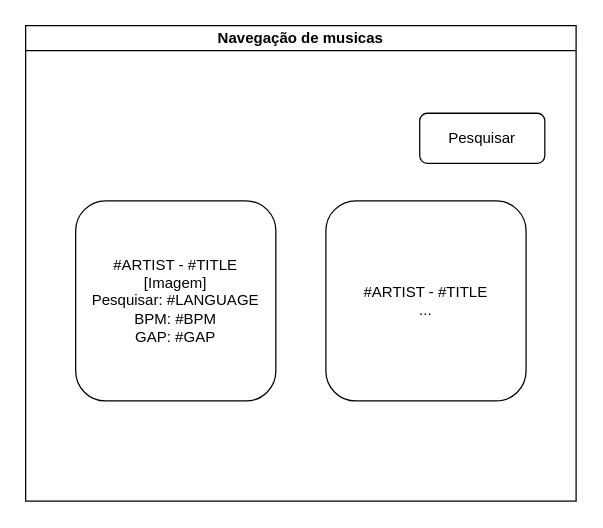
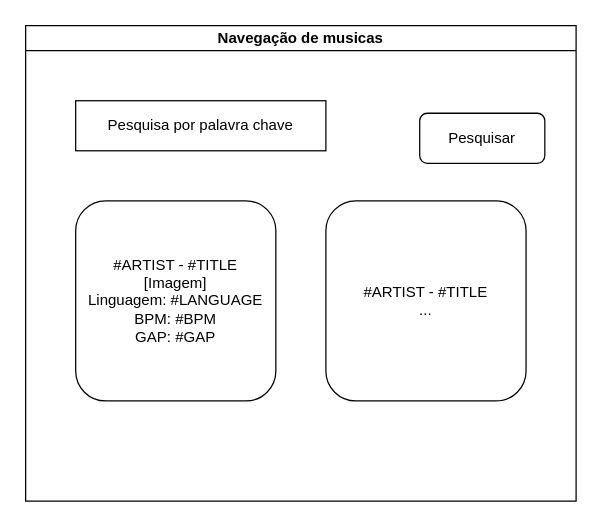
node "Pesquisa por palavra chave": added
node "#ARTIST - #TITLE [Imagem] Pesquisar: #LANGUAGE BPM: #BPM GAP: #GAP": label "#ARTIST - #TITLE [Imagem] Pesquisar: #LANGUAGE BPM: #BPM GAP: #GAP" -> "#ARTIST - #TITLE [Imagem] Linguagem: #LANGUAGE BPM: #BPM GAP: #GAP"
